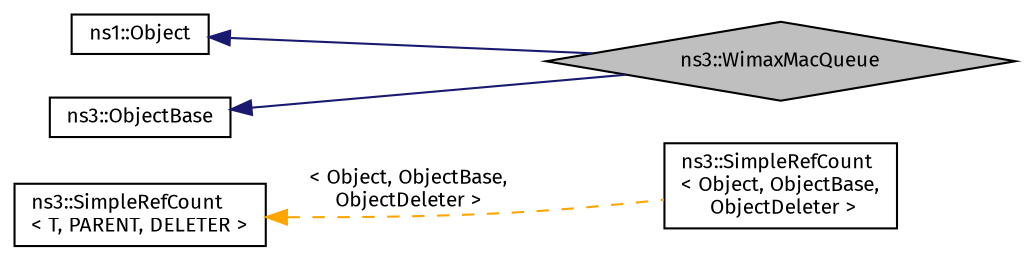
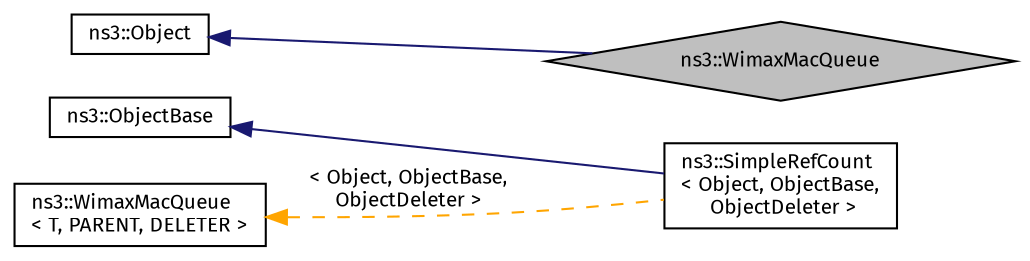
node "ns1::Object": label "ns1::Object" -> "ns3::Object"
edge "ns3::WimaxMacQueue" -> "ns3::ObjectBase": now "ns3::SimpleRefCount < Object, ObjectBase, ObjectDeleter >" -> "ns3::ObjectBase"
node "ns3::SimpleRefCount < T, PARENT, DELETER >": label "ns3::SimpleRefCount < T, PARENT, DELETER >" -> "ns3::WimaxMacQueue < T, PARENT, DELETER >"
